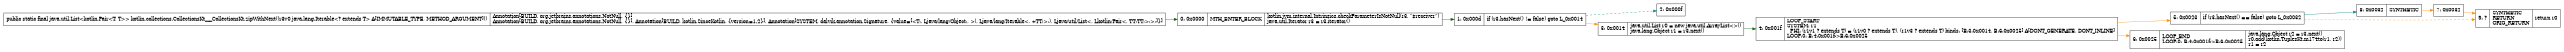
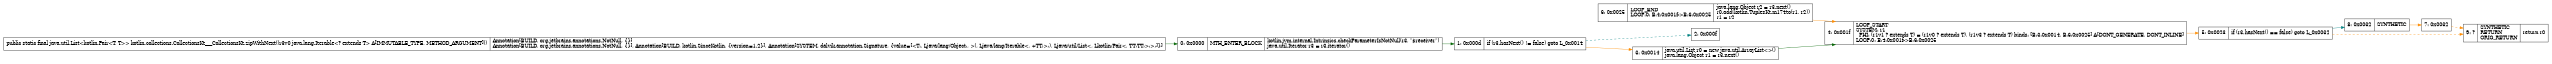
edge "7: 0x0032" -> "9: ?": style solid -> dashed
edge "4: 0x001f" -> "6: 0x0025": reversed
